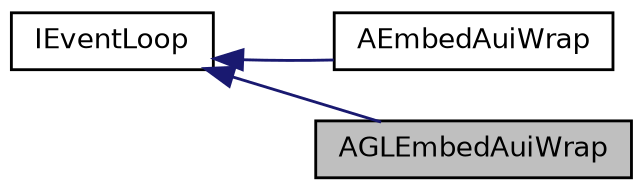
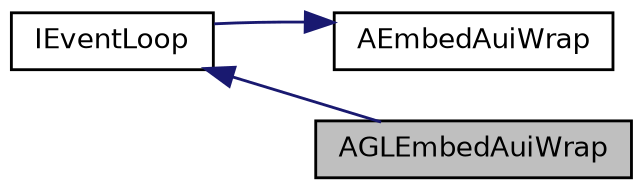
edge "AEmbedAuiWrap" -> "IEventLoop": reversed
